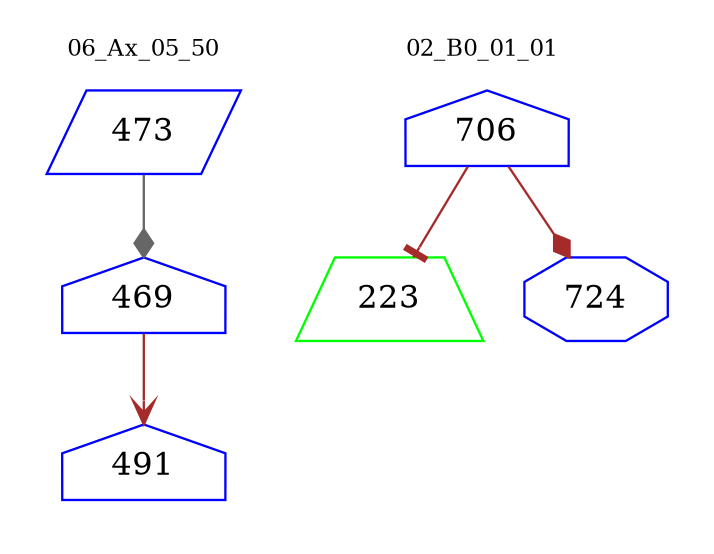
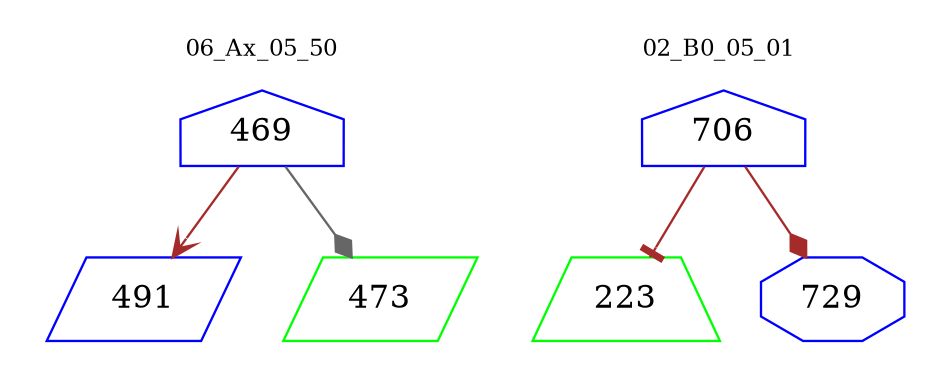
cluster "02_B0_01_01": label "02_B0_01_01" -> "02_B0_05_01"
node "473": color blue -> green
edge "473" -> "469": reversed
node "724": label "724" -> "729"
node "491": shape house -> parallelogram
